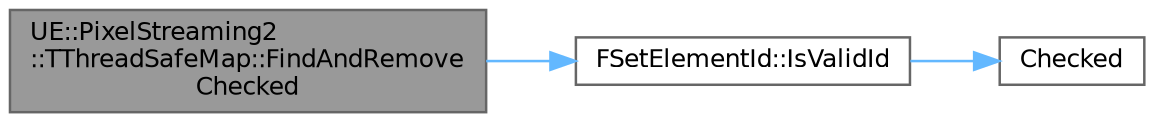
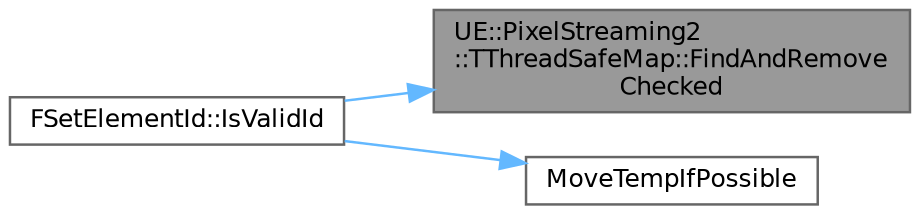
edge "UE::PixelStreaming2 ::TThreadSafeMap::FindAndRemove Checked" -> "FSetElementId::IsValidId": reversed
node "Checked": label "Checked" -> "MoveTempIfPossible"
